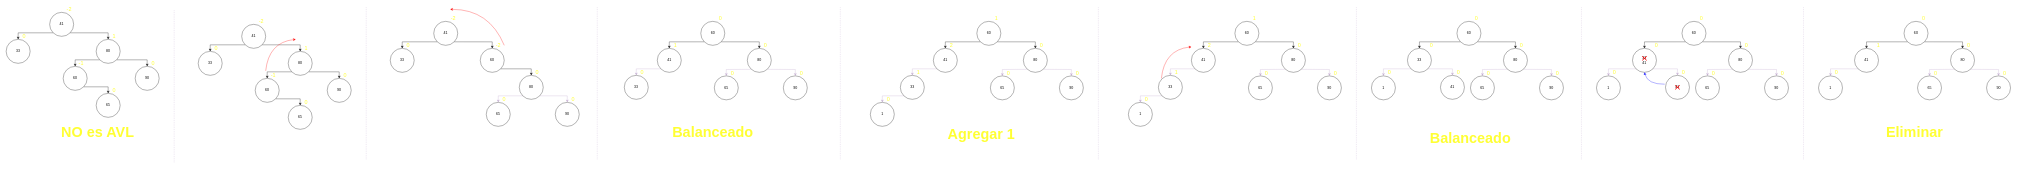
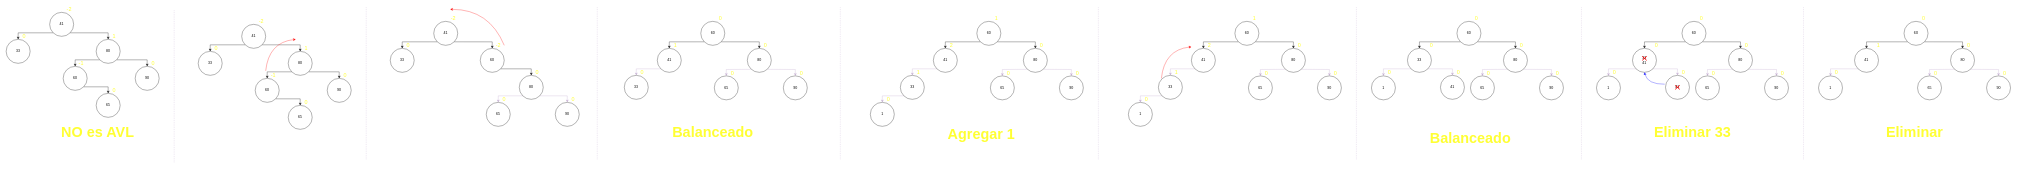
node "Eliminar 33": added
